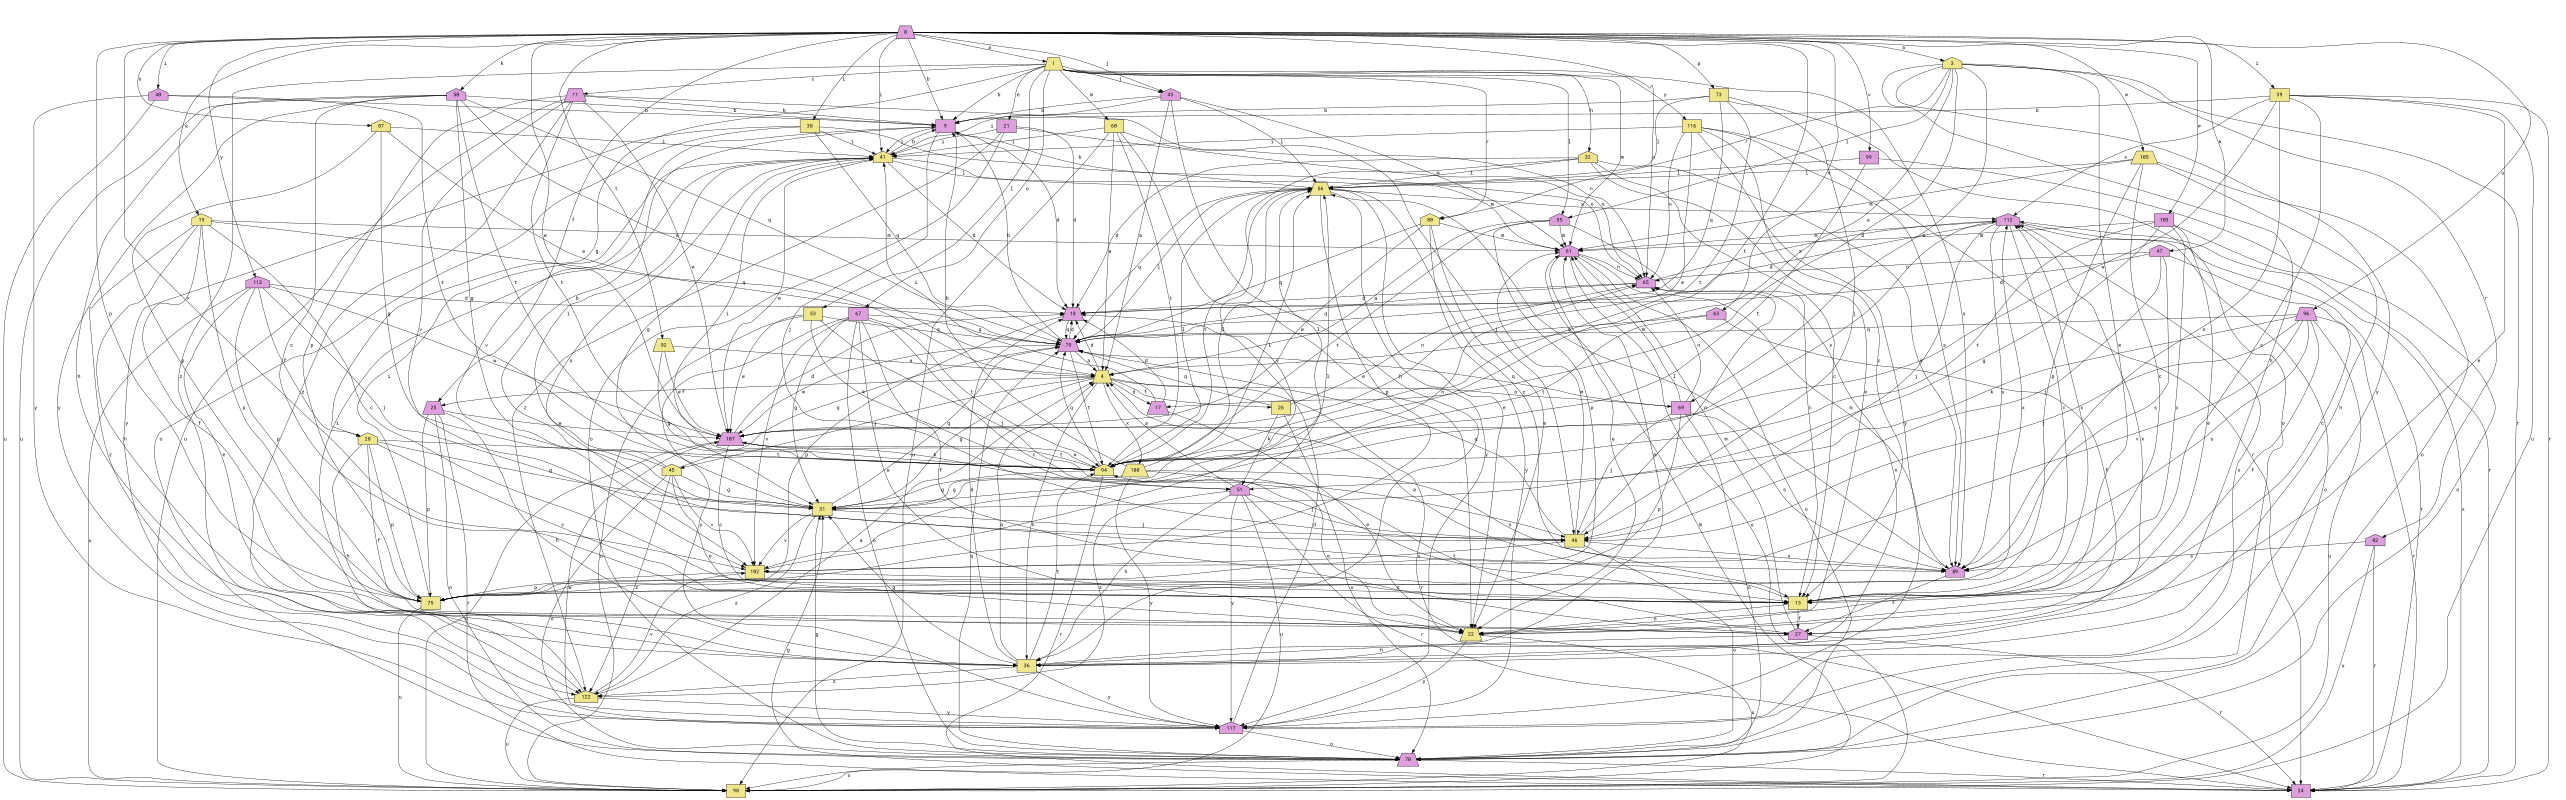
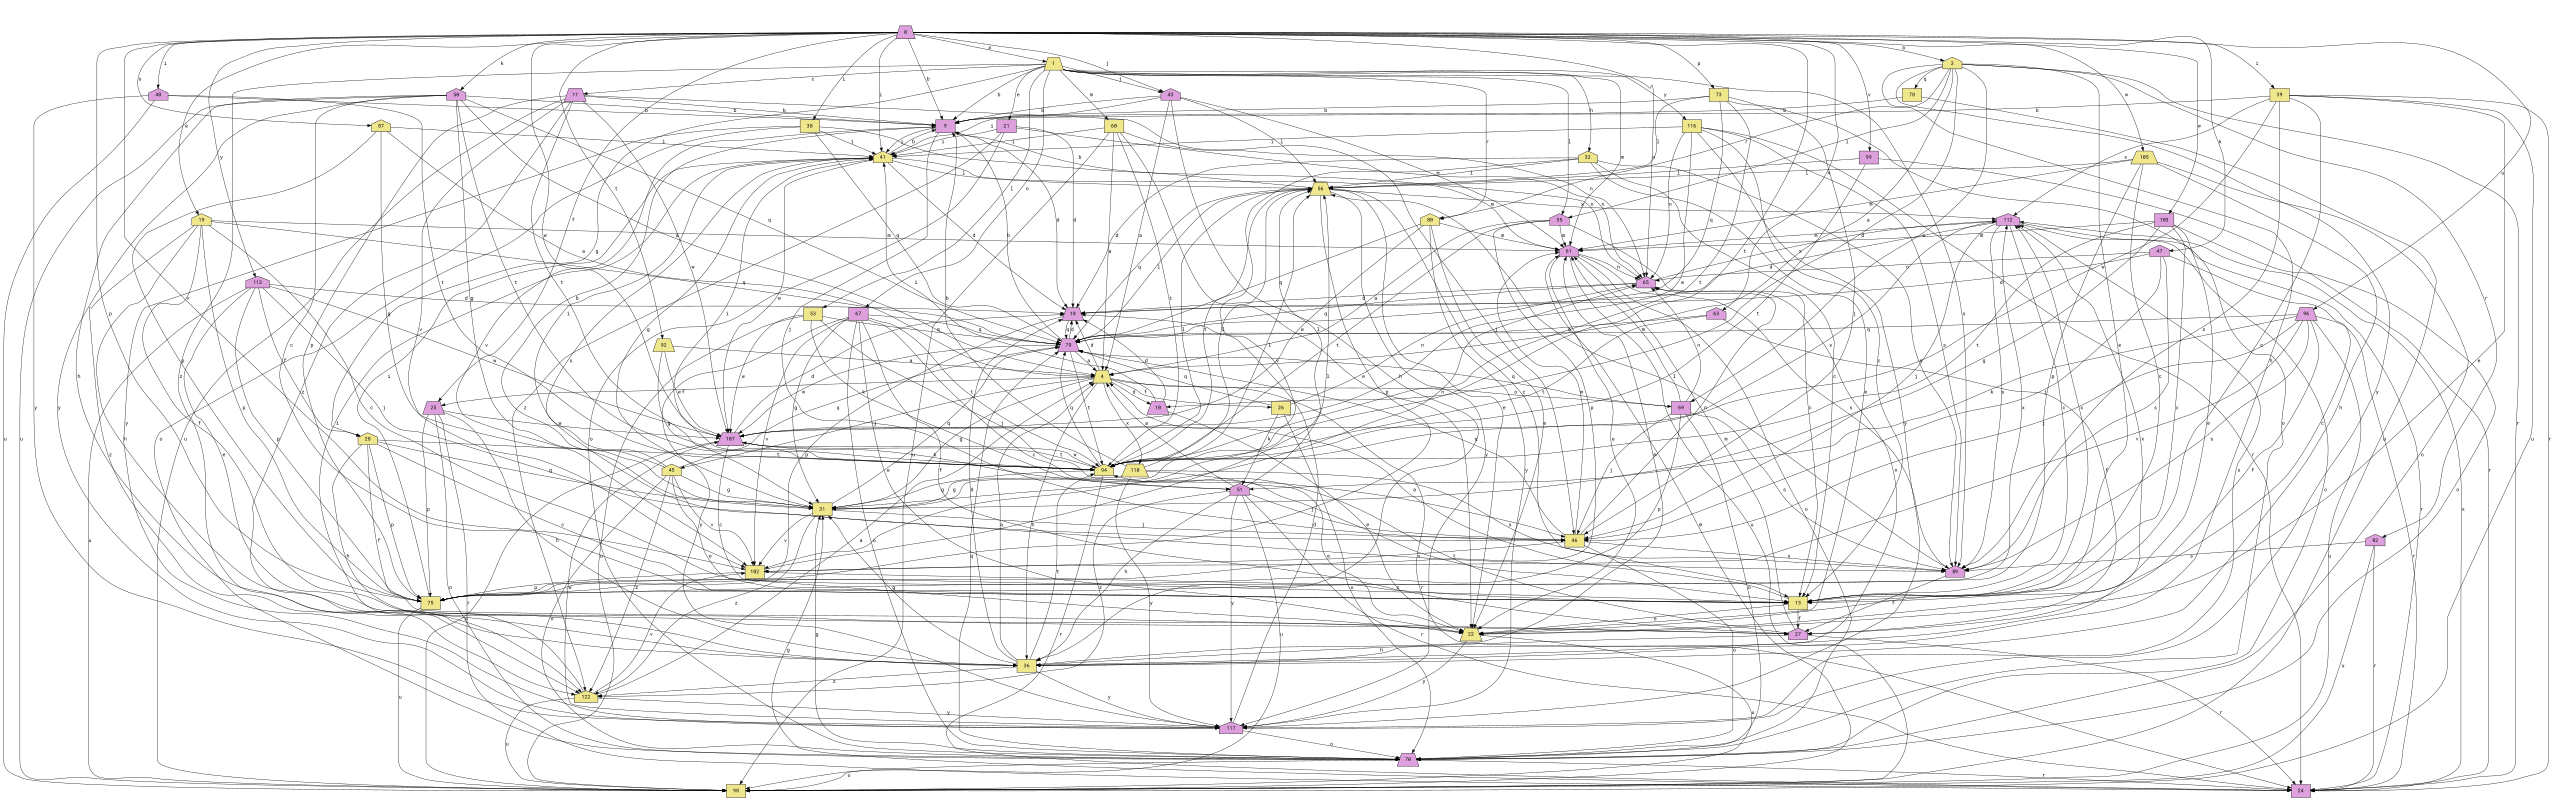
node "78": added
node "17": label "17" -> "10"
edge "61" -> "89": label "m" -> "s"
node "100": label "100" -> "110"
